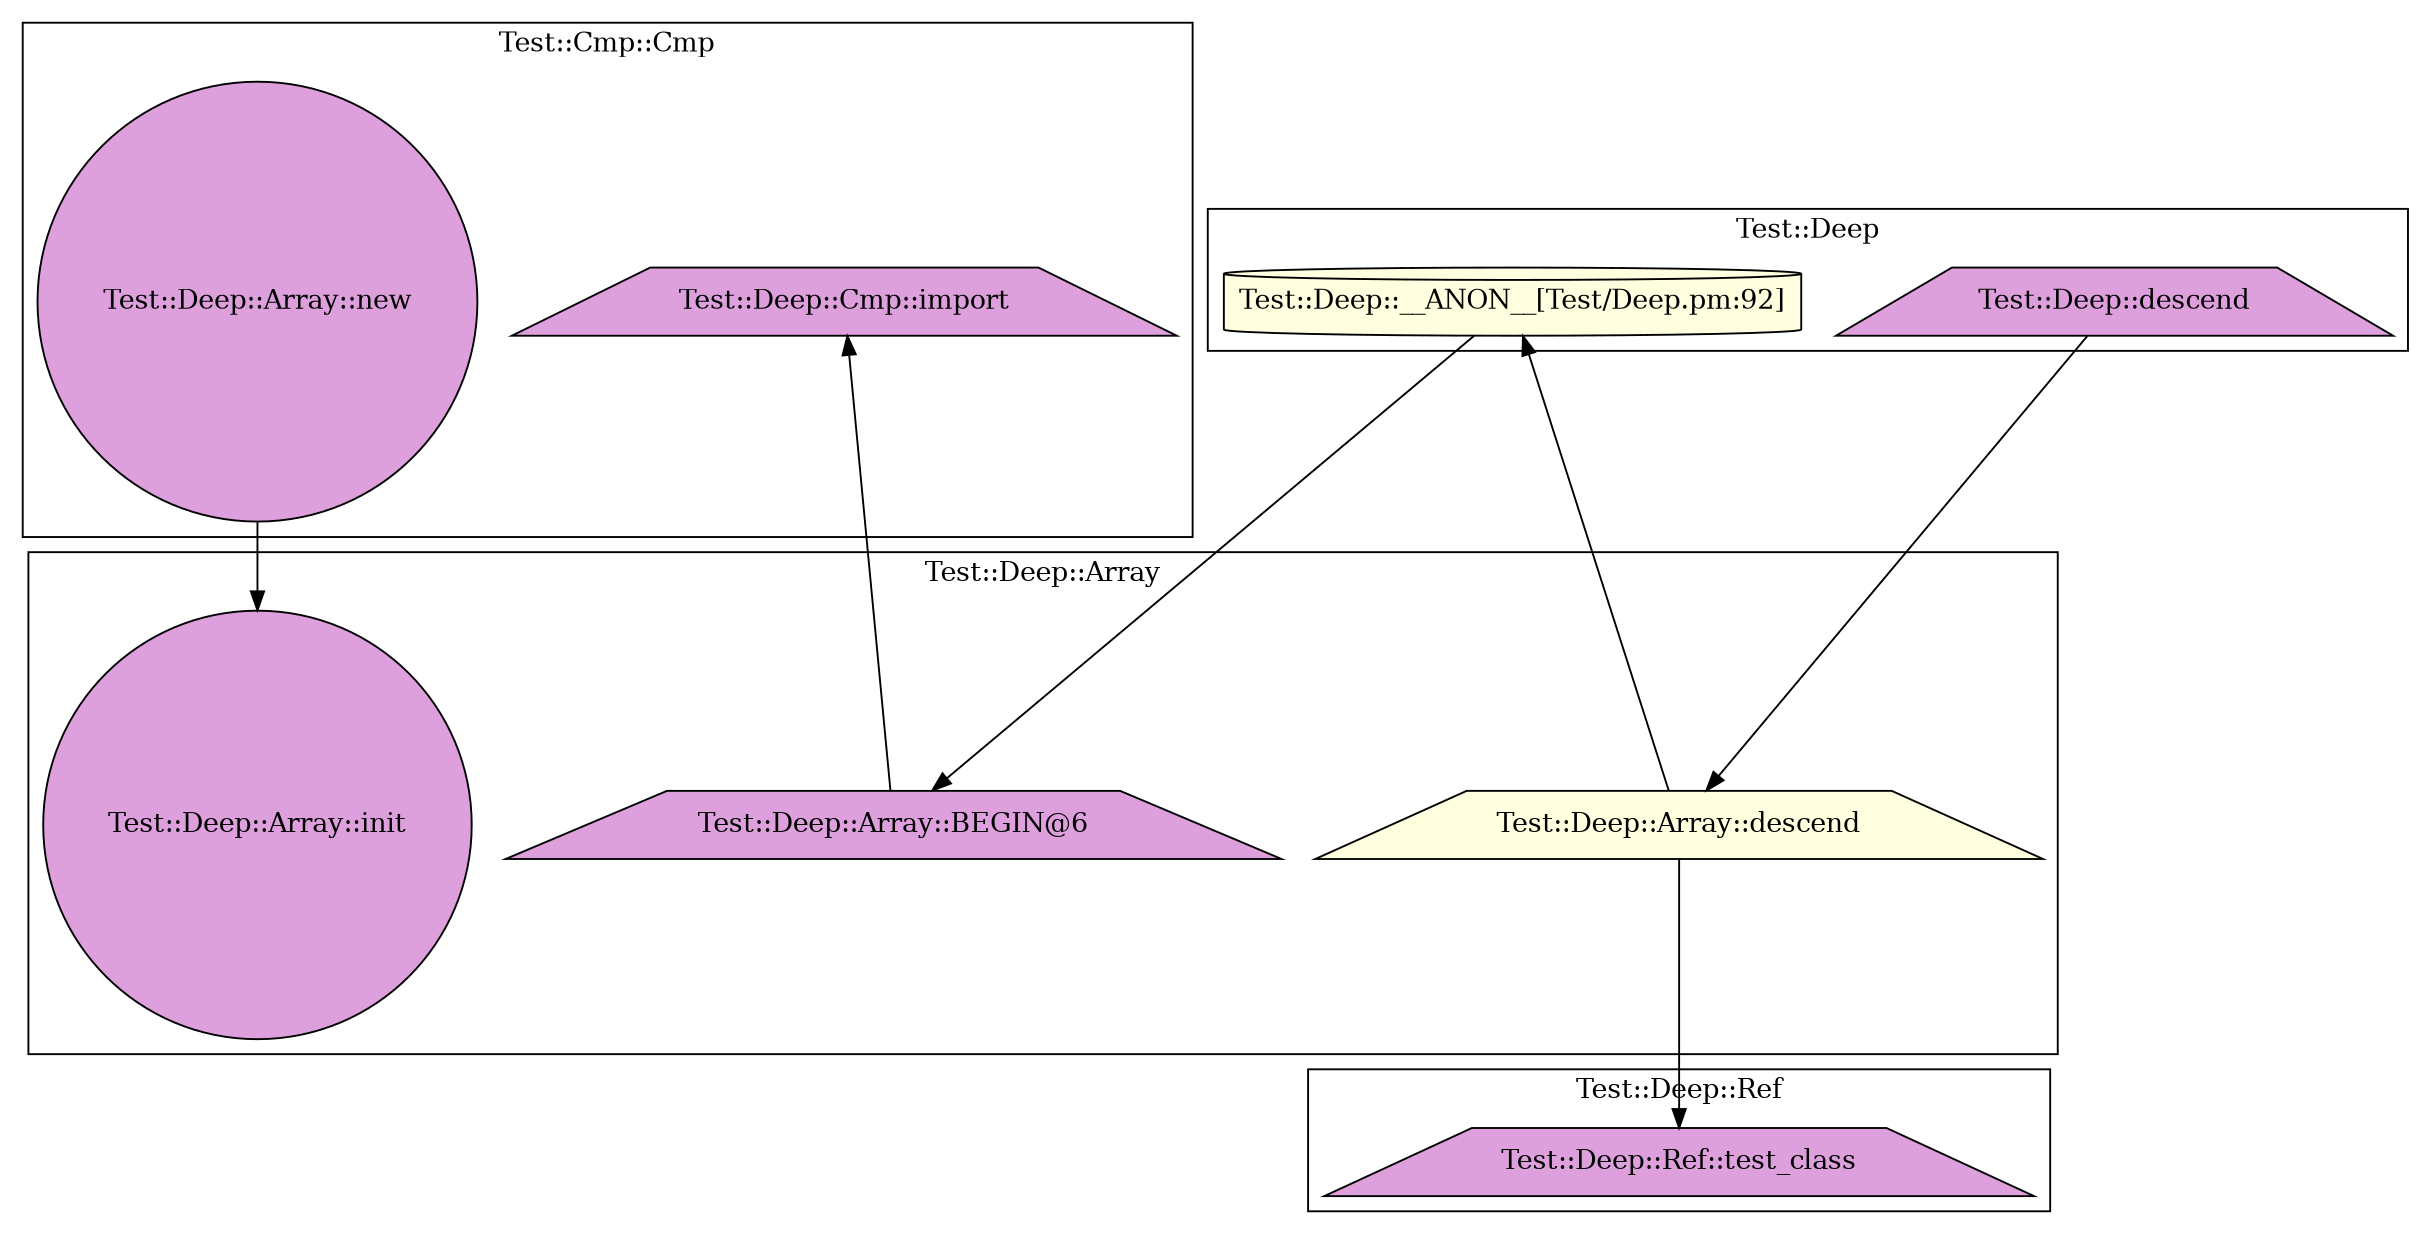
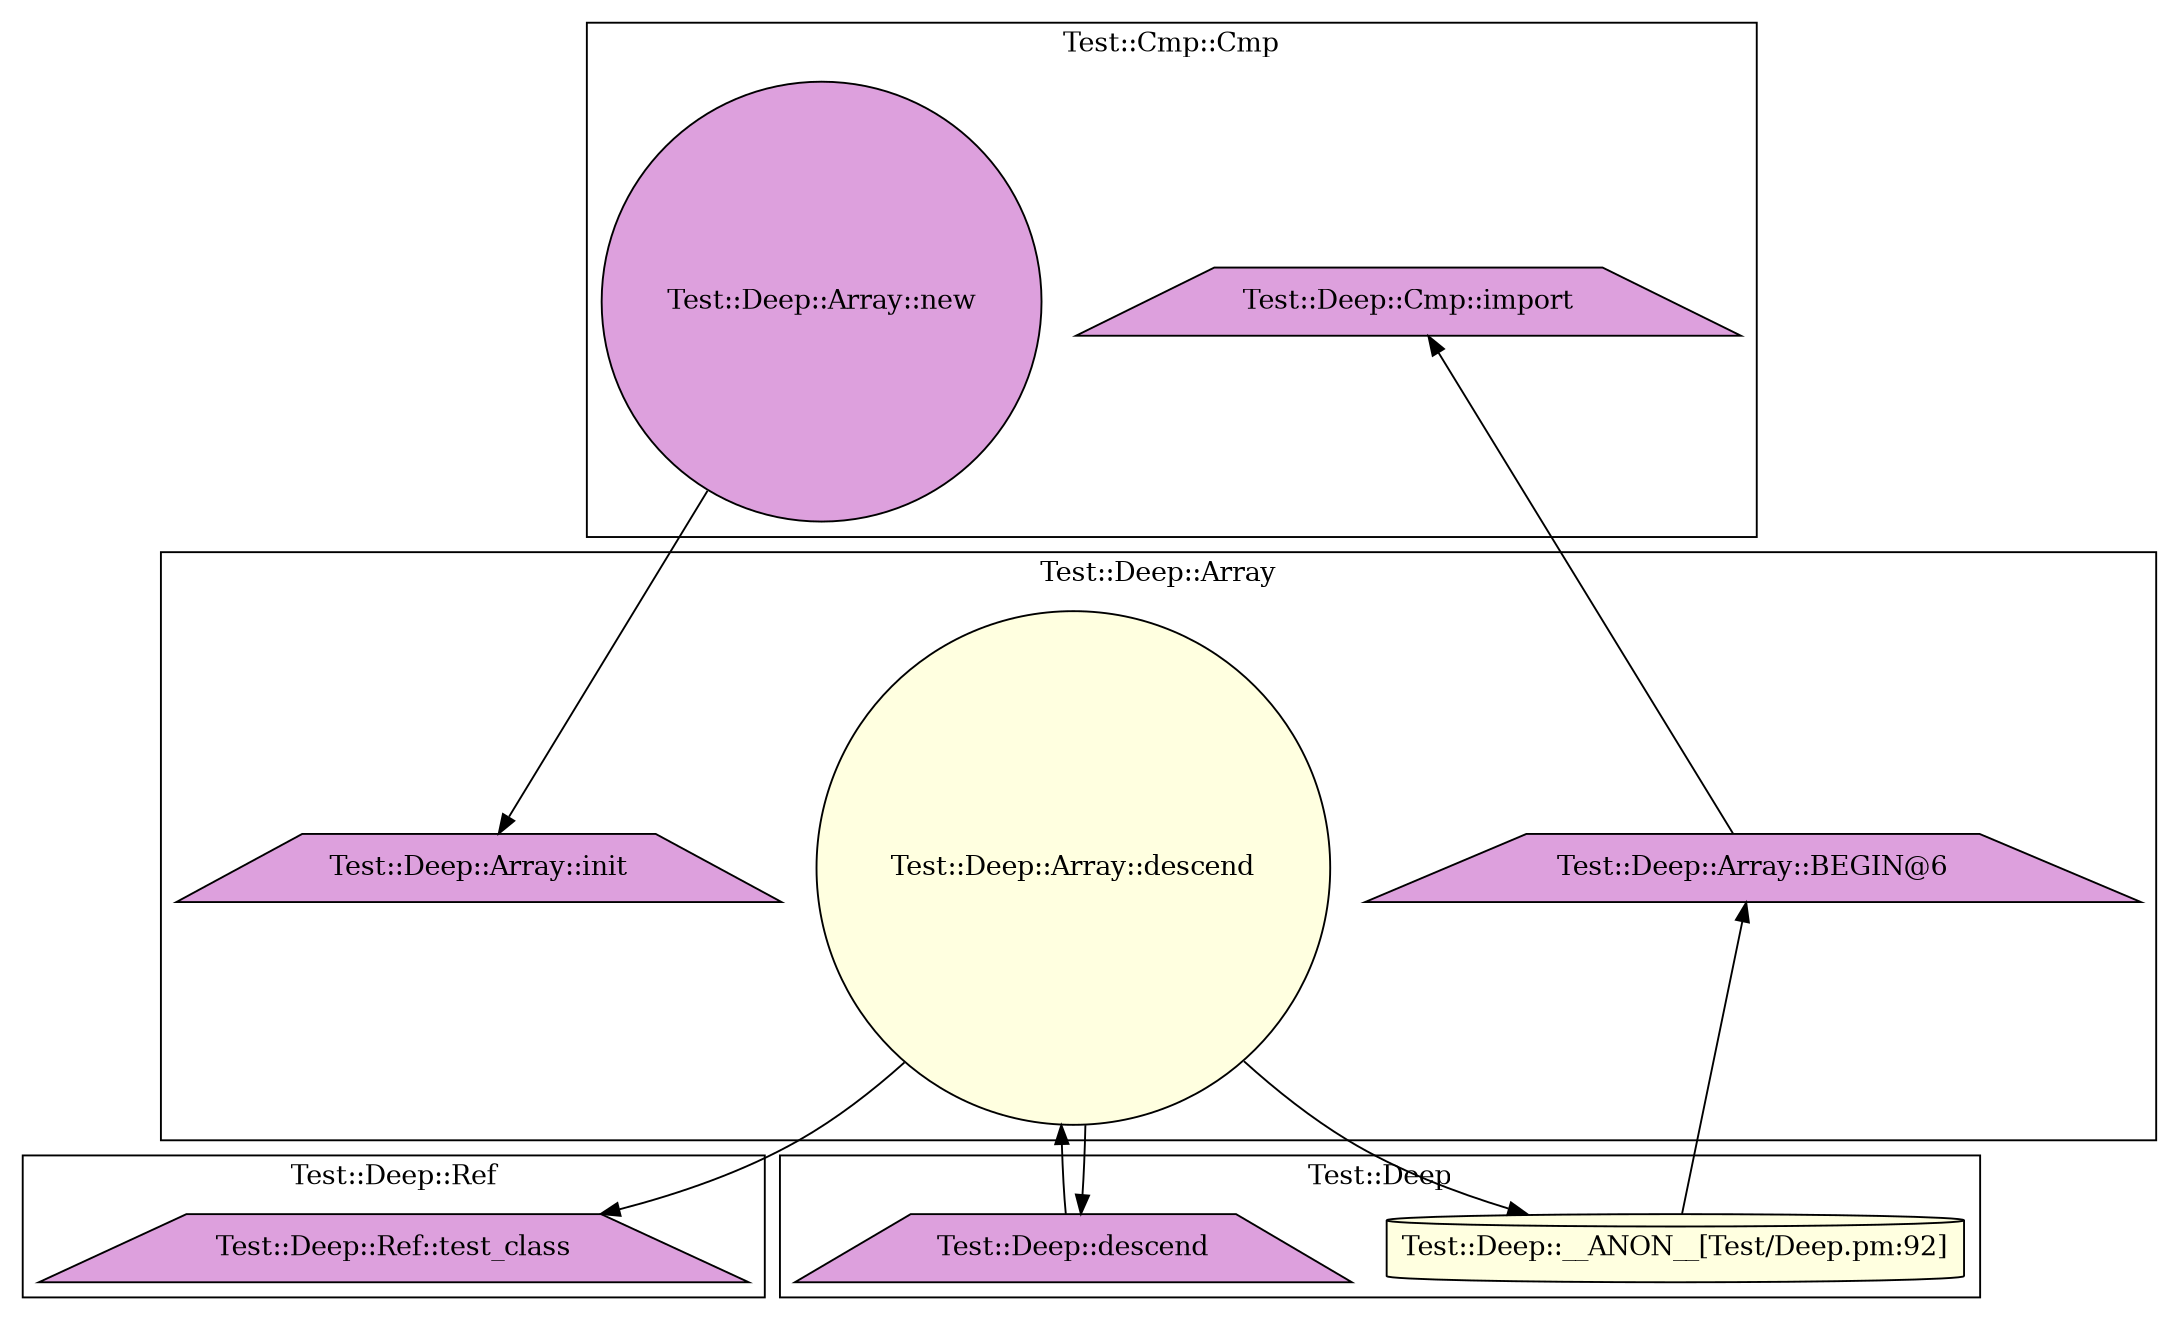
node "Test::Deep::Array::init": shape circle -> trapezium
node "Test::Deep::Array::descend": shape trapezium -> circle
edge "Test::Deep::Array::descend" -> "Test::Deep::descend": added
